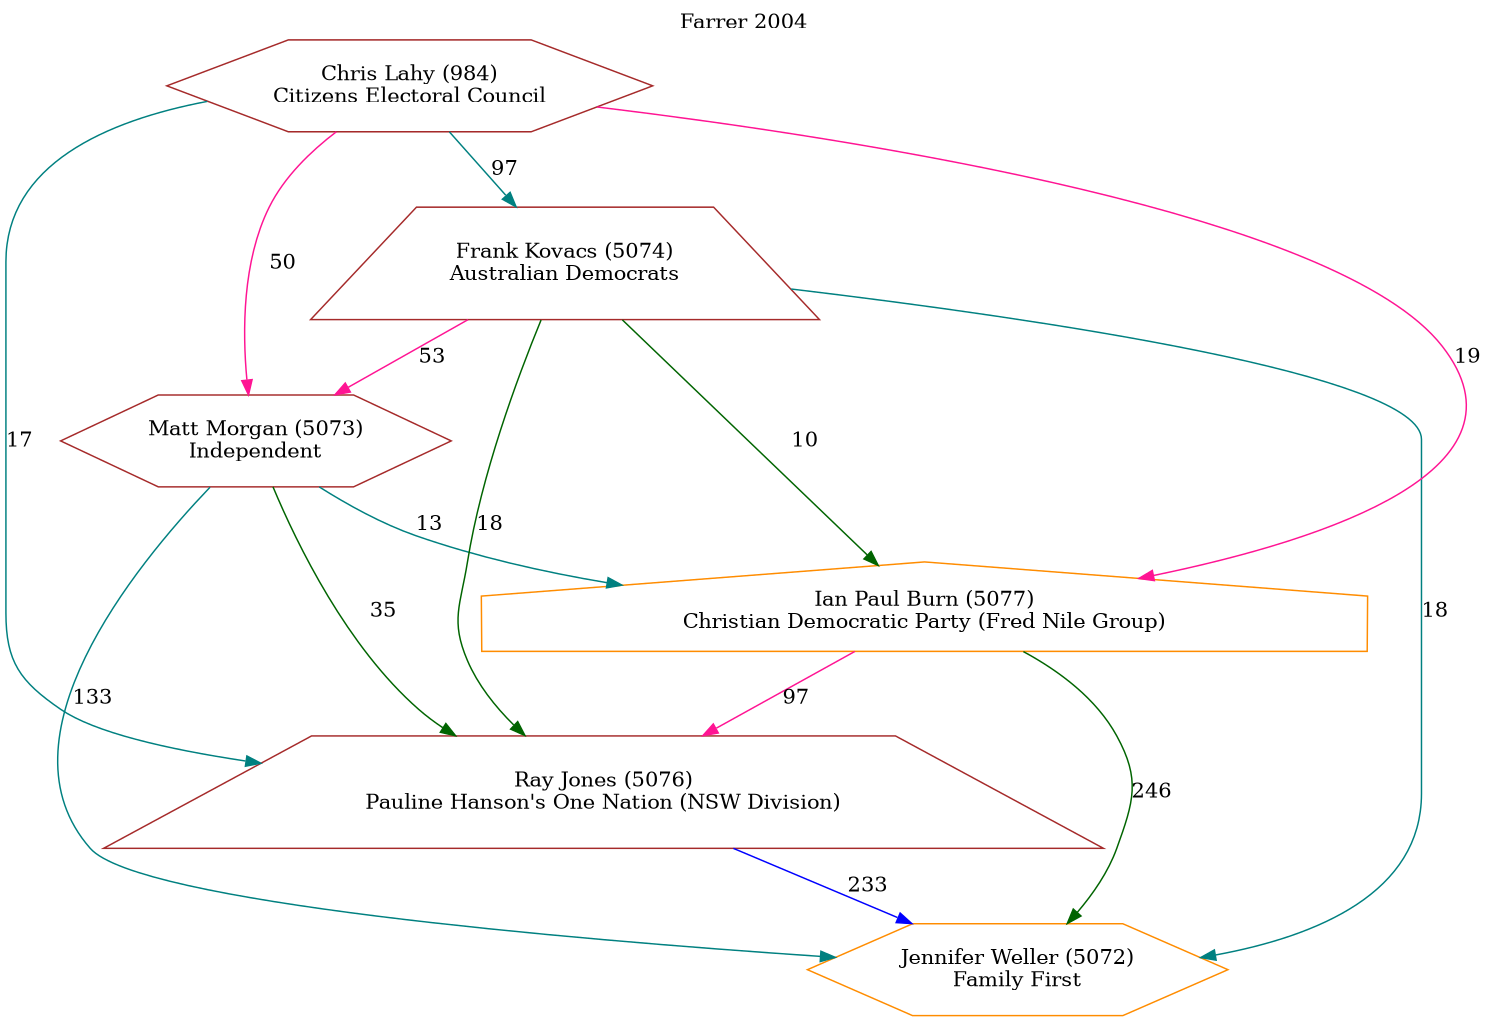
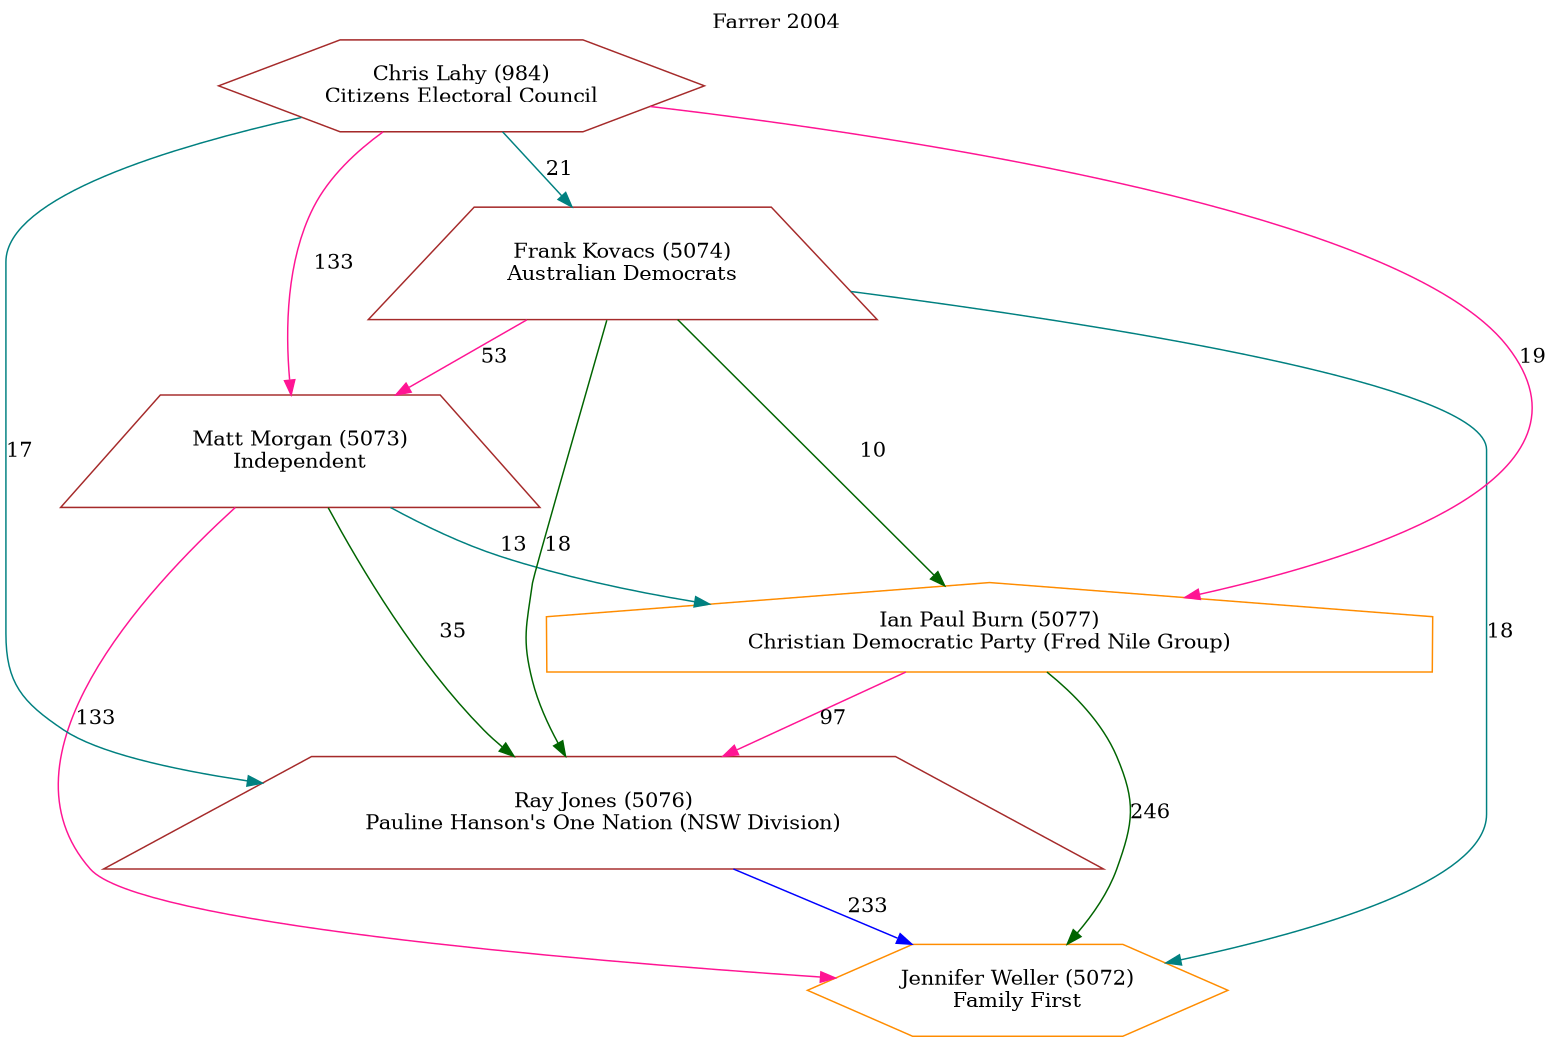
edge "Chris Lahy (984) Citizens Electoral Council" -> "Frank Kovacs (5074) Australian Democrats": label "97" -> "21"
edge "Chris Lahy (984) Citizens Electoral Council" -> "Matt Morgan (5073) Independent": label "50" -> "133"
node "Matt Morgan (5073) Independent": shape hexagon -> trapezium
edge "Matt Morgan (5073) Independent" -> "Jennifer Weller (5072) Family First": color teal -> deeppink
